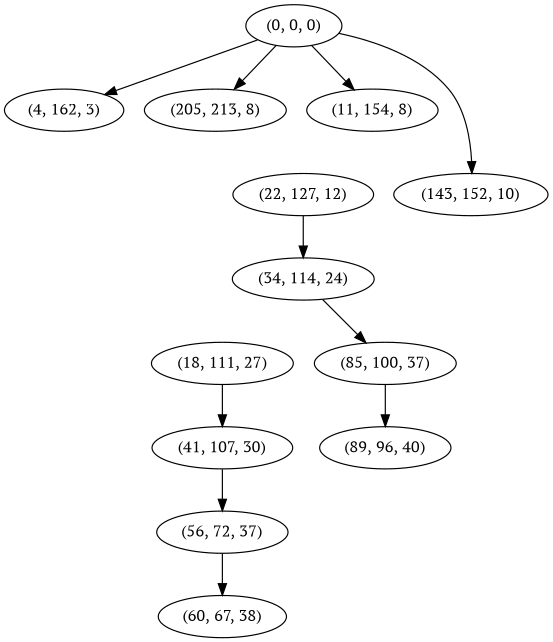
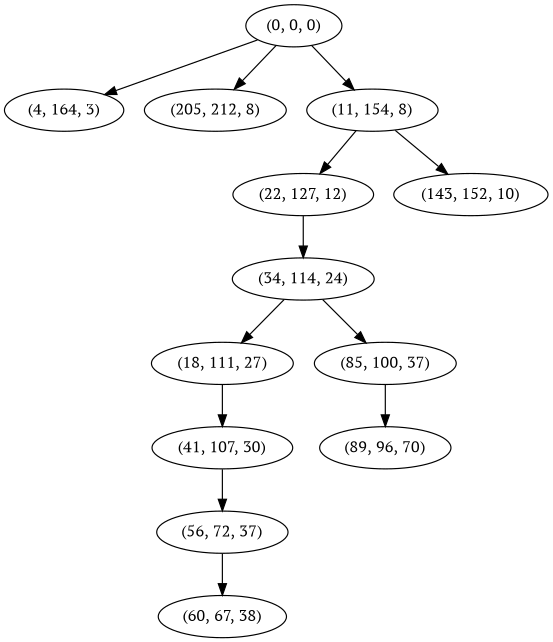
edge "(0, 0, 0)" -> "(143, 152, 10)": now "(11, 154, 8)" -> "(143, 152, 10)"
node "(4, 162, 3)": label "(4, 162, 3)" -> "(4, 164, 3)"
node "(205, 213, 8)": label "(205, 213, 8)" -> "(205, 212, 8)"
edge "(11, 154, 8)" -> "(22, 127, 12)": added
edge "(34, 114, 24)" -> "(18, 111, 27)": added
node "(89, 96, 40)": label "(89, 96, 40)" -> "(89, 96, 70)"
